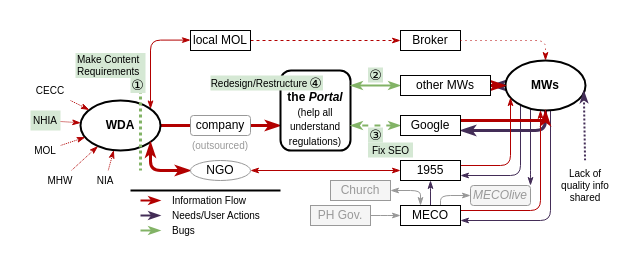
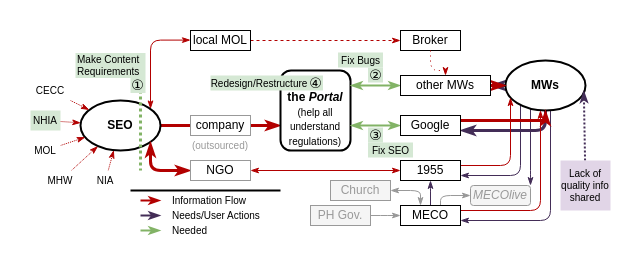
edge "Broker" -> "MWs": now "Broker" -> "other MWs"
node "Fix Bugs": added
node "WDA": label "WDA" -> "SEO"
node "company": shape rounded rectangle -> rectangle
edge "the Portal (help all understand regulations)" -- "Google": style dashed -> solid
node "NGO": shape ellipse -> rectangle
node "Lack of quality info shared": fillcolor #ffffff -> #e1d5e7
node "Bugs": label "Bugs" -> "Needed"
